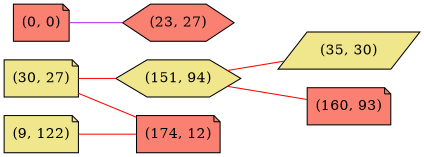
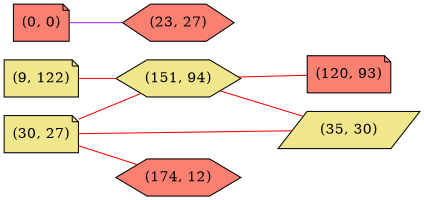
node "(160, 93)": label "(160, 93)" -> "(120, 93)"
edge "(35, 30)" -- "(30, 27)": added
edge "(9, 122)" -- "(174, 12)": now "(9, 122)" -- "(151, 94)"
node "(174, 12)": shape note -> hexagon
